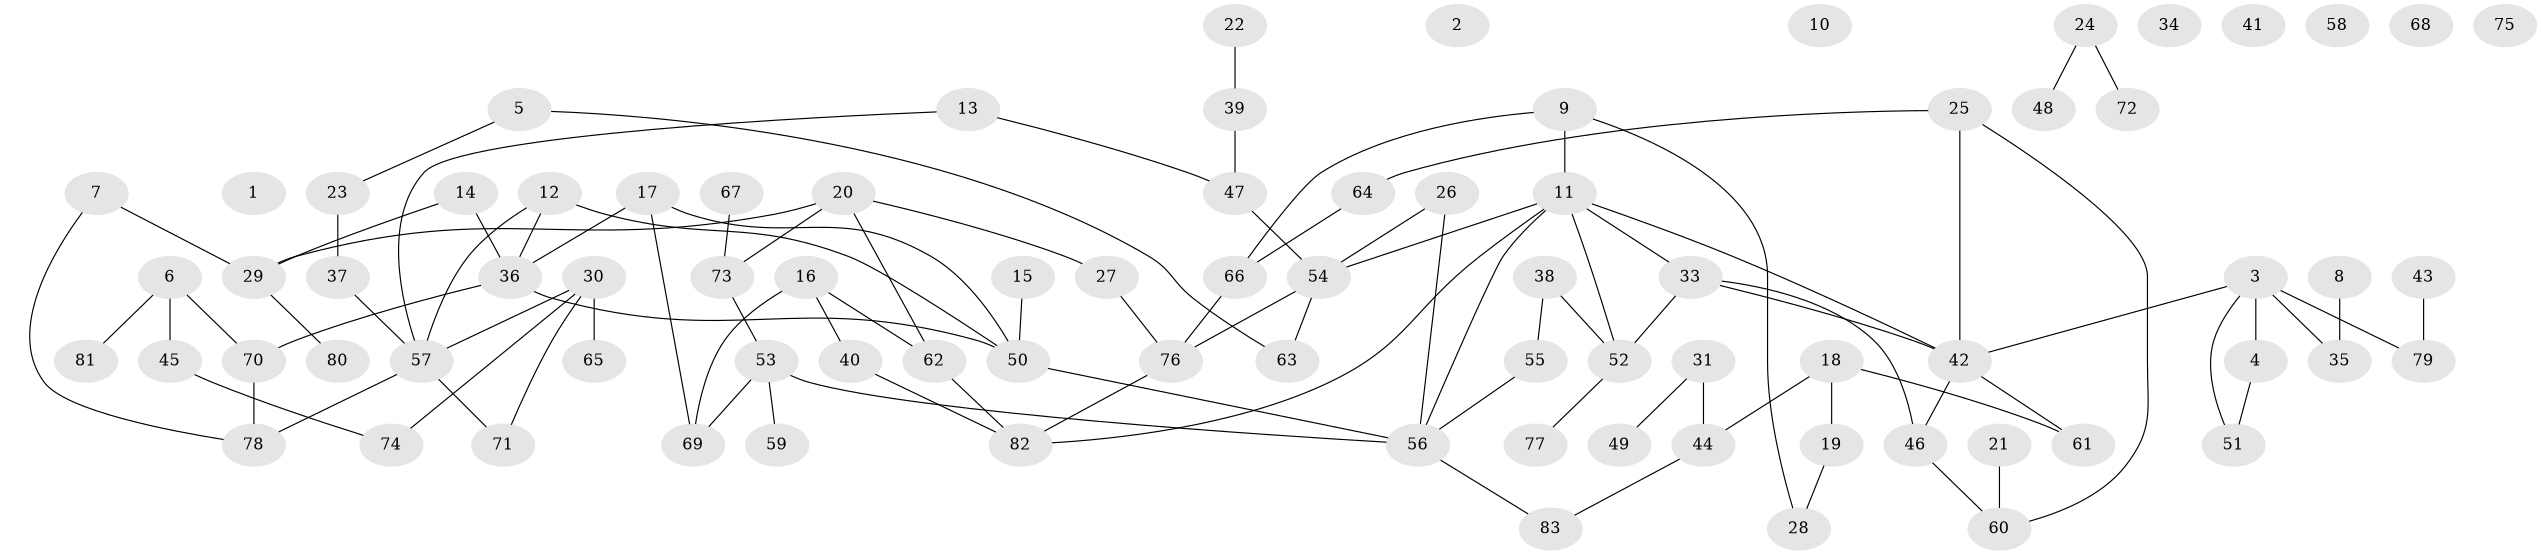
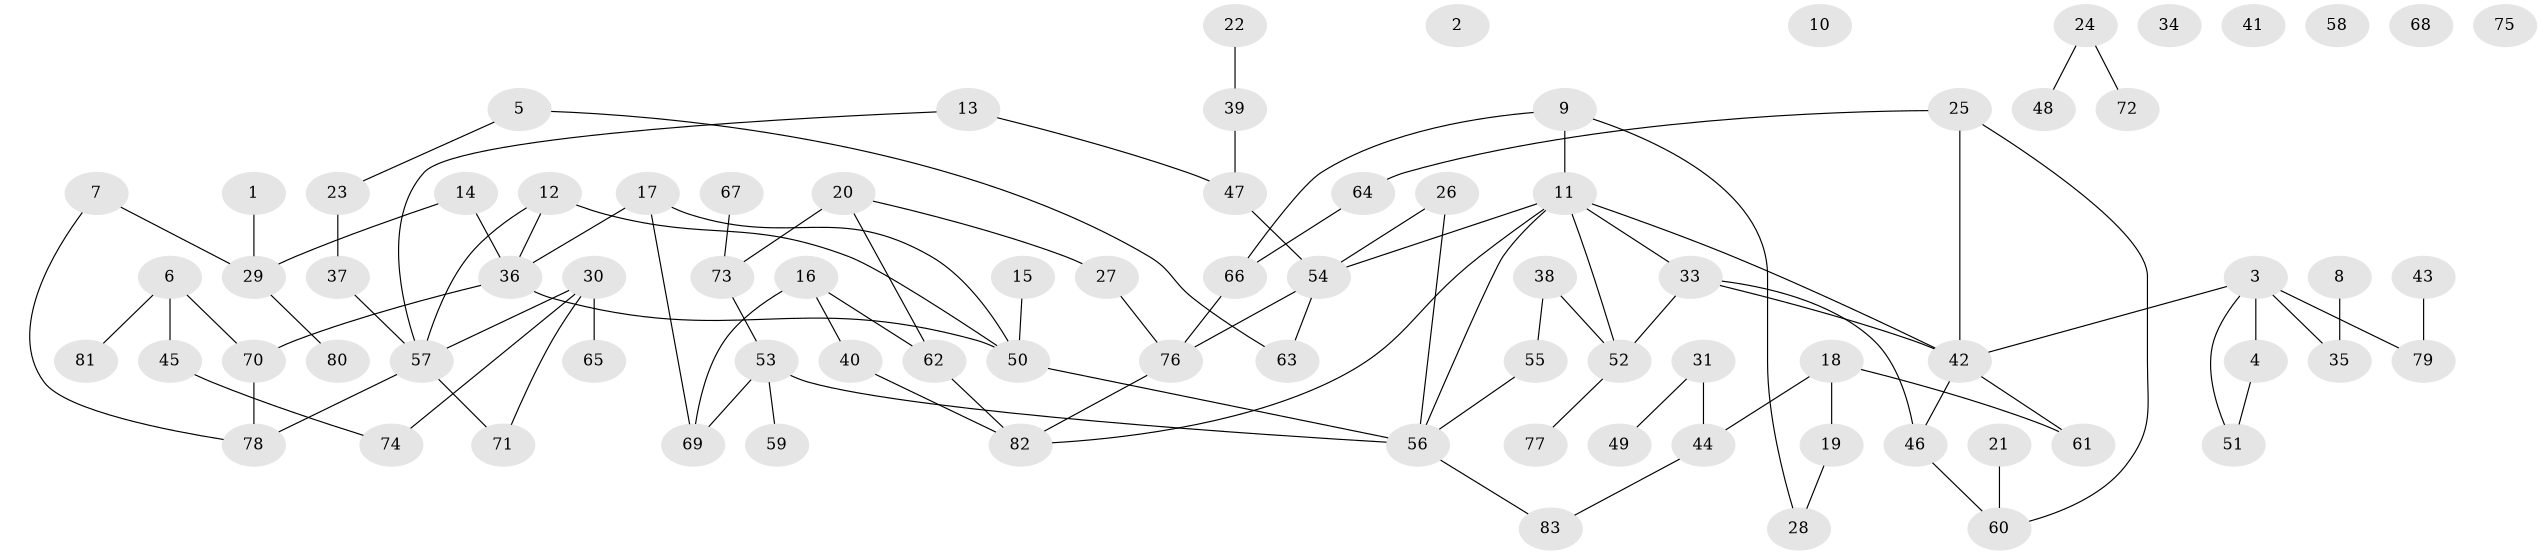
edge "20" -- "29": now "1" -- "29"
